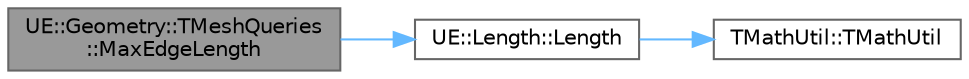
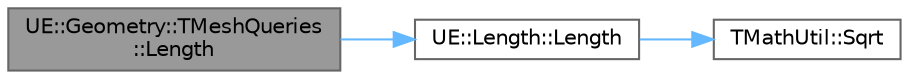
node "UE::Geometry::TMeshQueries ::MaxEdgeLength": label "UE::Geometry::TMeshQueries ::MaxEdgeLength" -> "UE::Geometry::TMeshQueries ::Length"
node "TMathUtil::TMathUtil": label "TMathUtil::TMathUtil" -> "TMathUtil::Sqrt"
